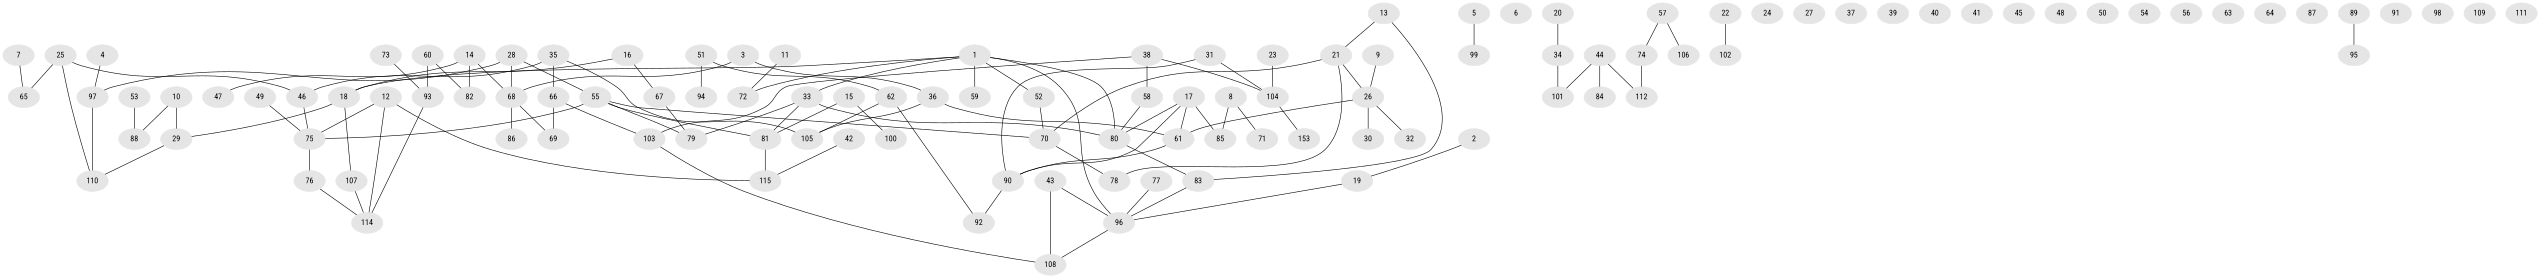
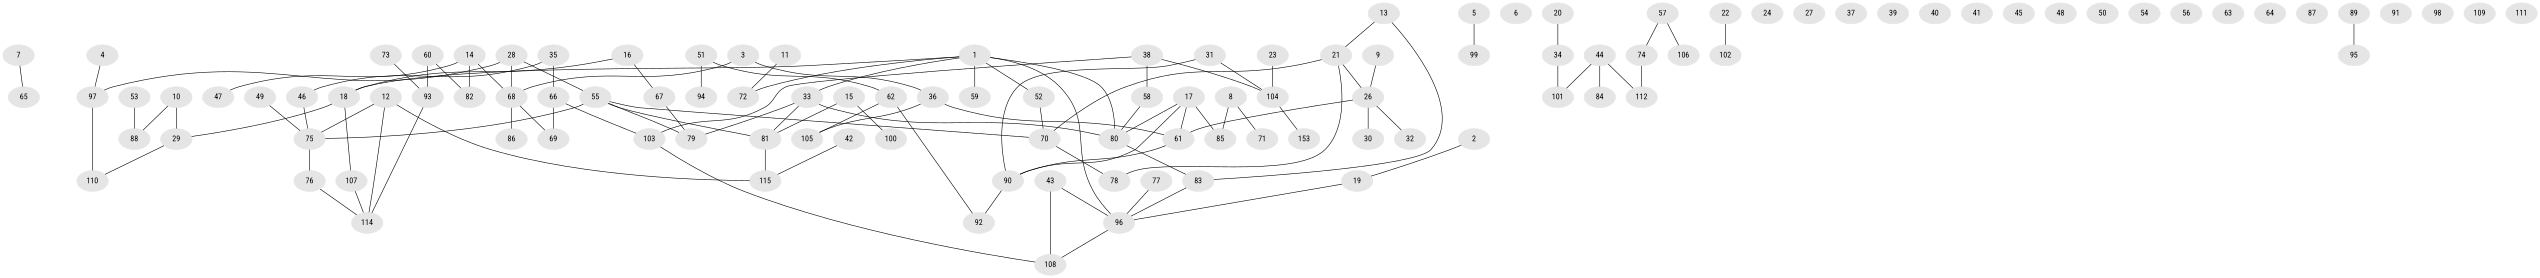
node "25": removed
edge "35" -- "105": removed
